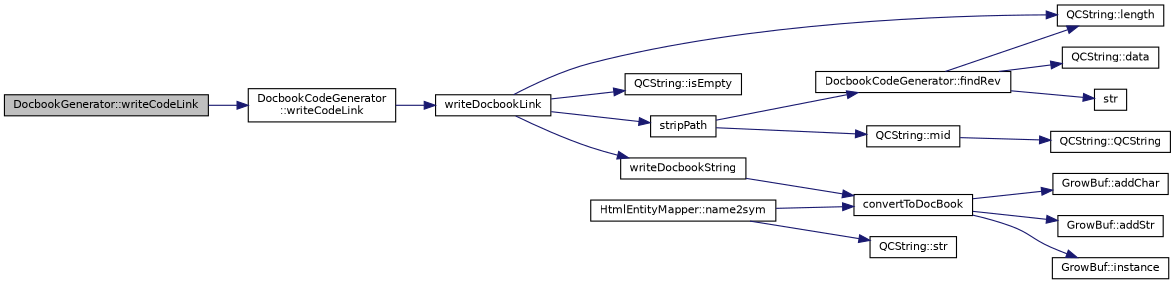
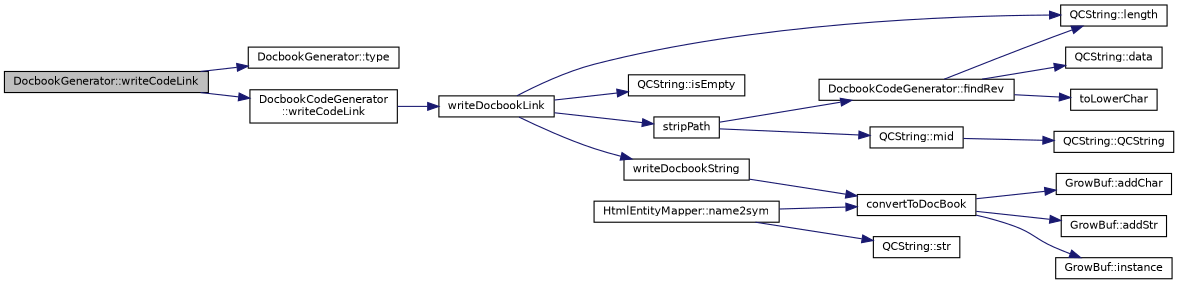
node "DocbookGenerator::type": added
node "str": label "str" -> "toLowerChar"
